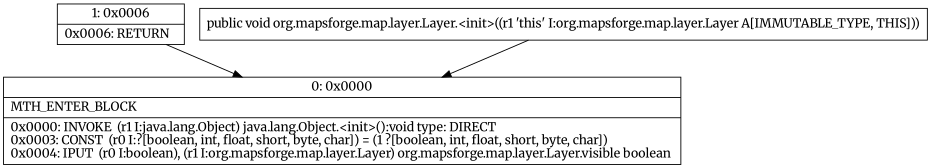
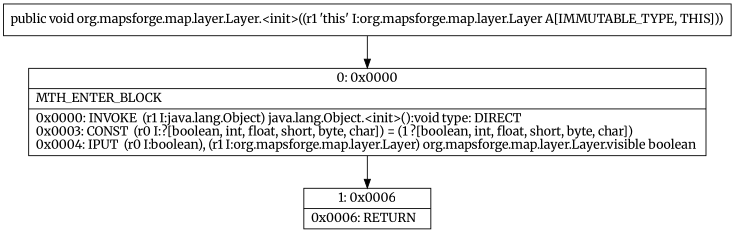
edge "1: 0x0006" -> "0: 0x0000": reversed
